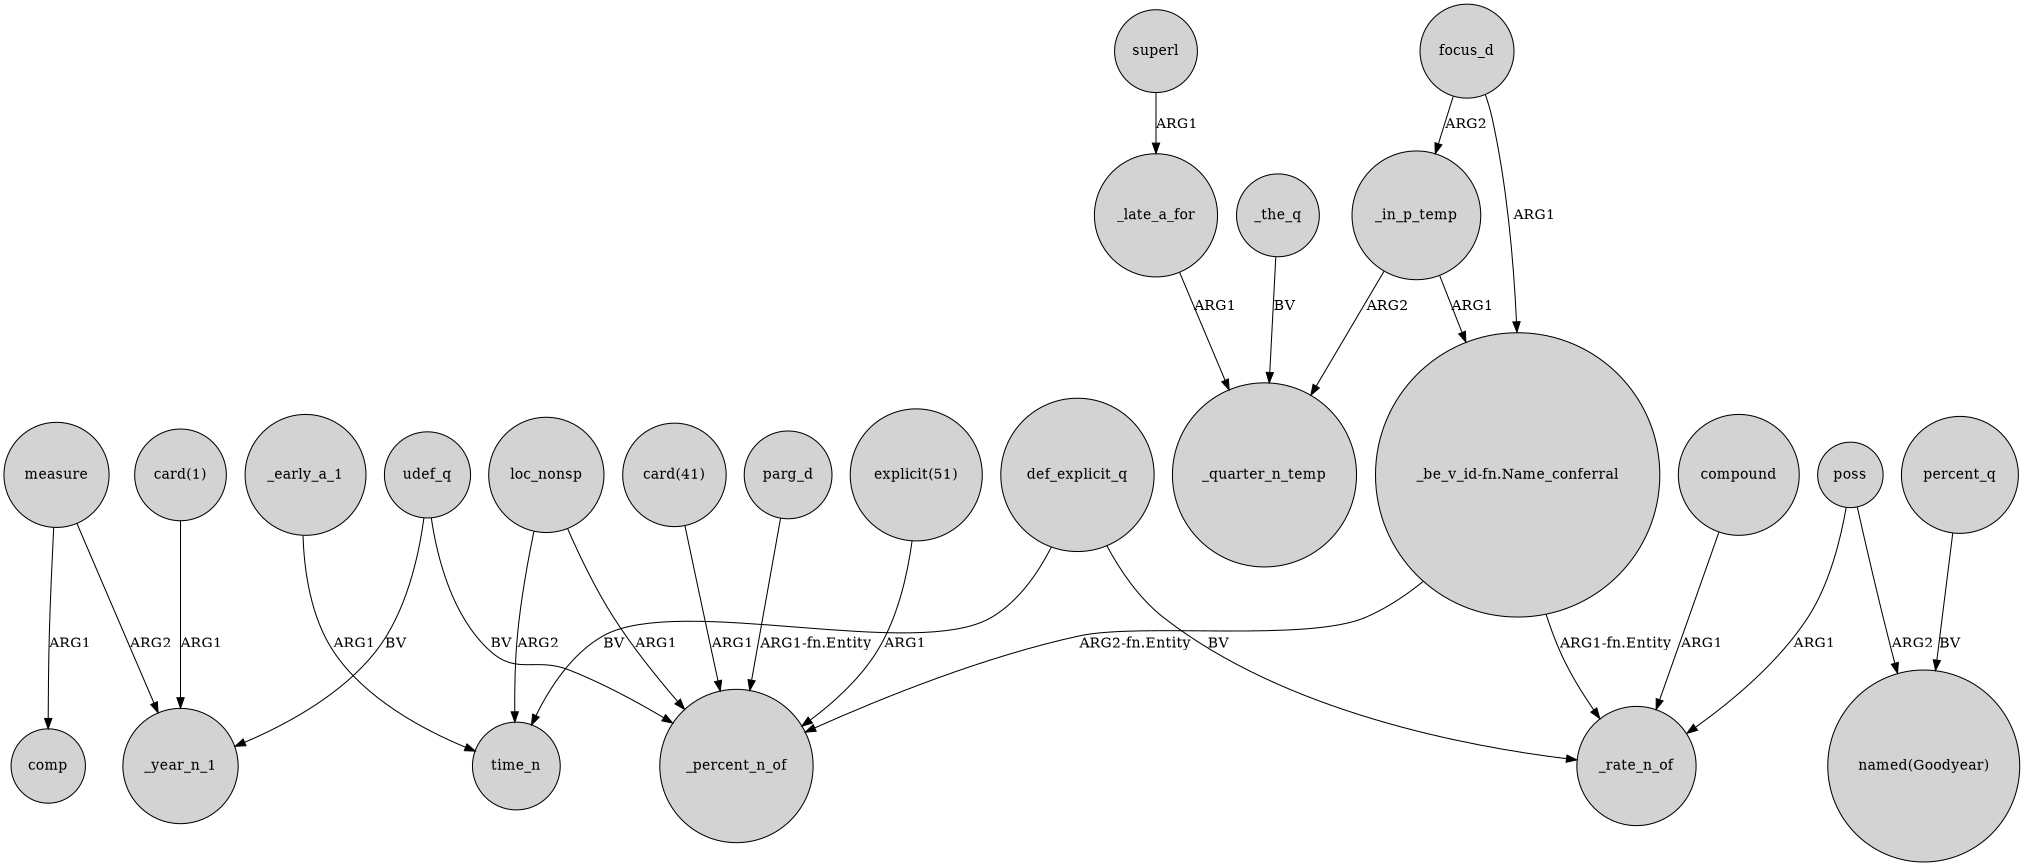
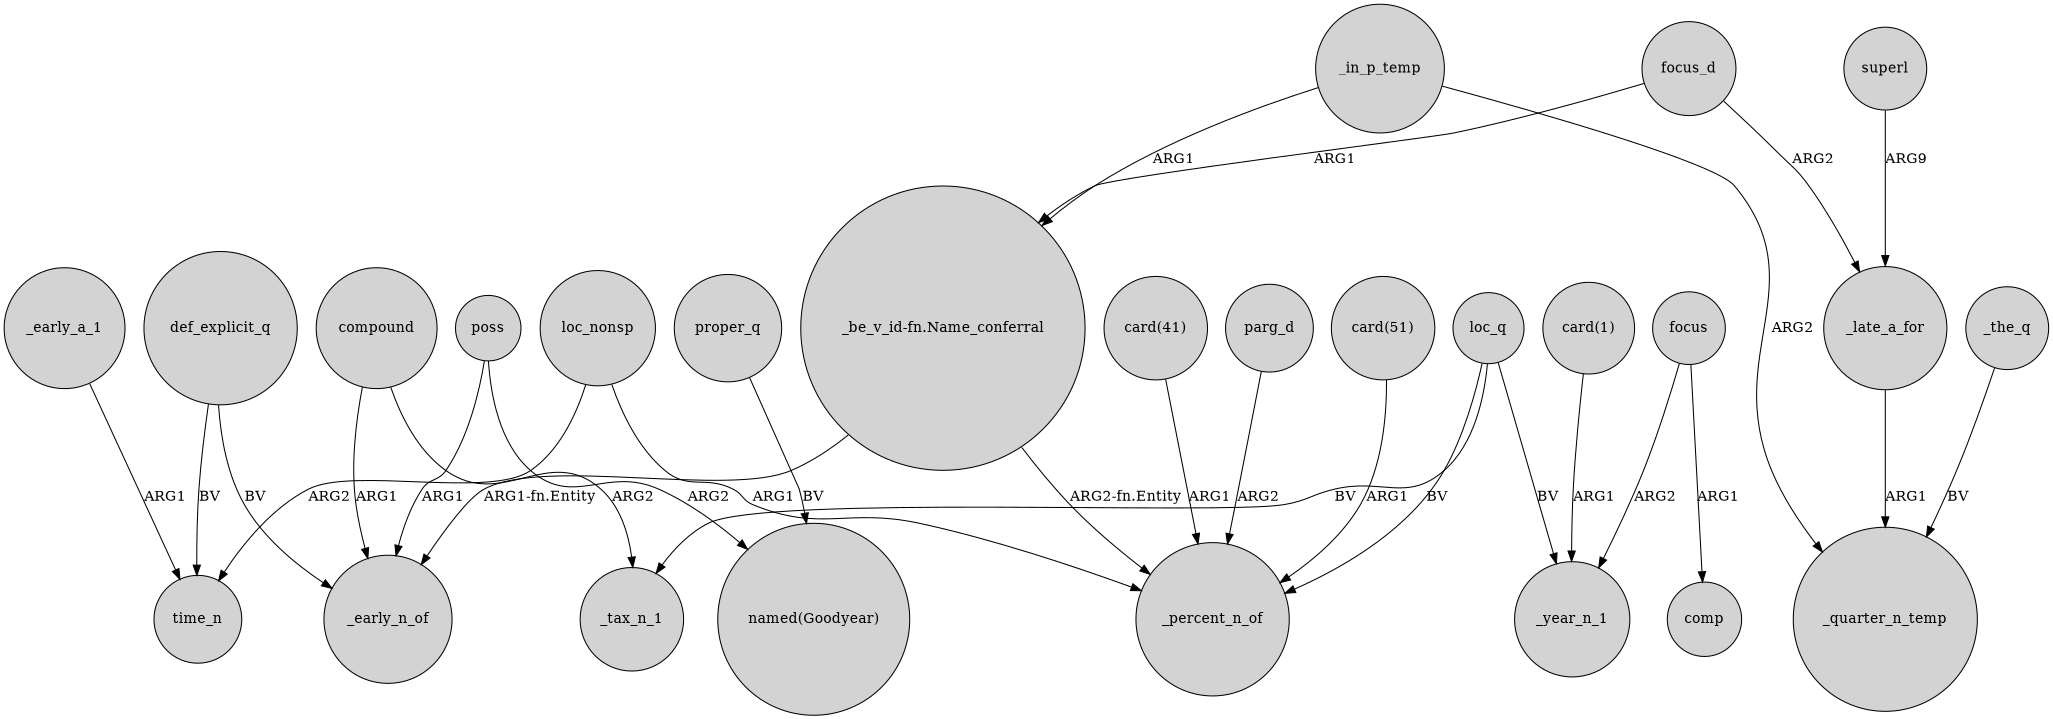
edge "focus_d" -> "_in_p_temp": now "focus_d" -> "_late_a_for"
edge "superl" -> "_late_a_for": label "ARG1" -> "ARG9"
node "measure": label "measure" -> "focus"
node "udef_q": label "udef_q" -> "loc_q"
node "explicit(51)": label "explicit(51)" -> "card(51)"
node "percent_q": label "percent_q" -> "proper_q"
node "_tax_n_1": added
edge "parg_d" -> "_percent_n_of": label "ARG1-fn.Entity" -> "ARG2"
node "_rate_n_of": label "_rate_n_of" -> "_early_n_of"
